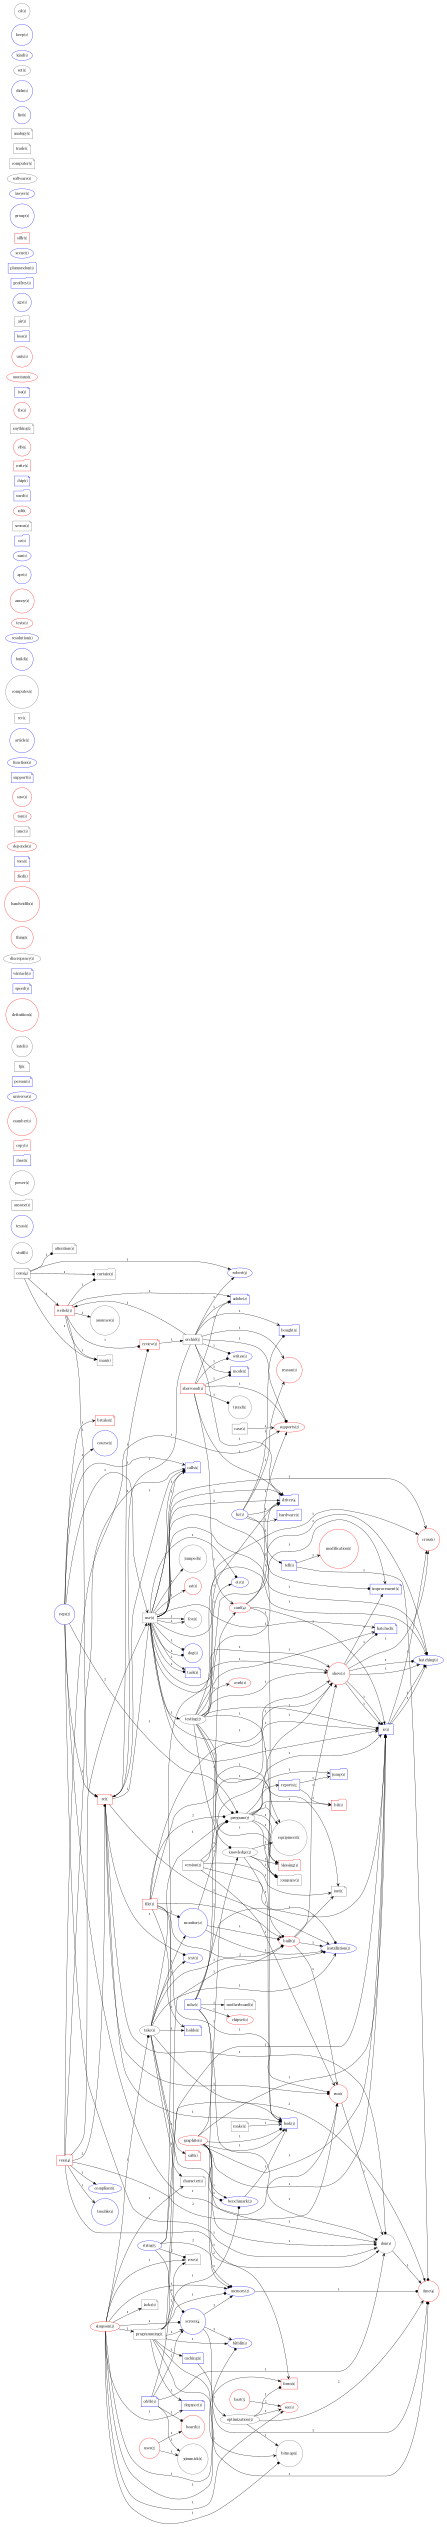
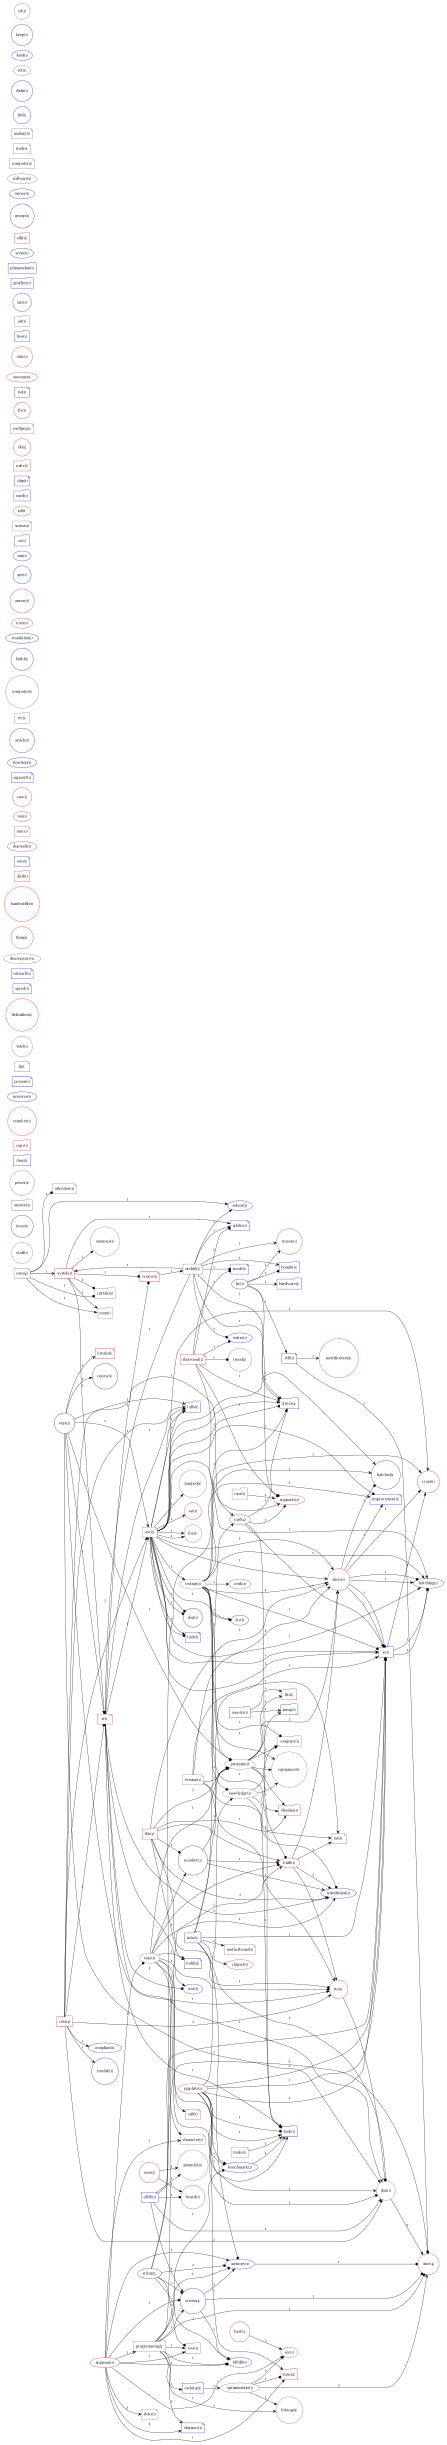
edge "orchid(3)" -> "driver(4)": arrowhead normal -> dot
node "hatched(1)": shape note -> circle
edge "program(7)" -> "reports(2)": removed, label "2"
edge "re(1)" -> "don(1)": arrowhead dot -> vee
edge "string(3)" -> "bitblit(1)": added, label "2"
edge "simpson(2)" -> "bitmap(1)": removed, label "1"
